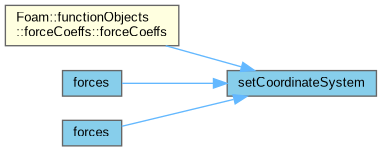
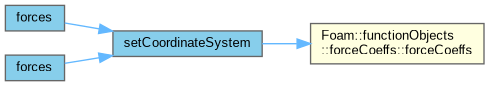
edge "Foam::functionObjects ::forceCoeffs::forceCoeffs" -> "setCoordinateSystem": reversed
